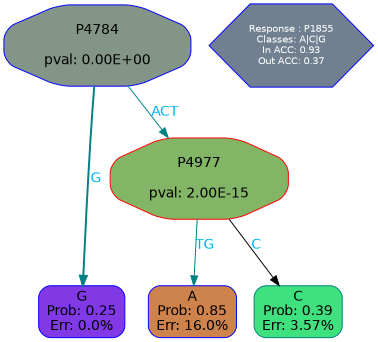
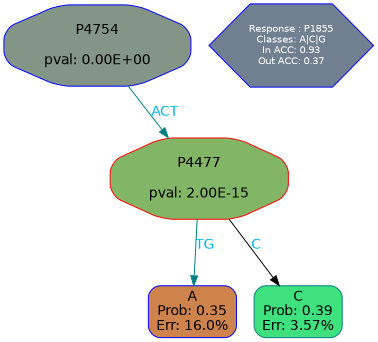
node "P4784 pval: 0.00E+00": label "P4784 pval: 0.00E+00" -> "P4754 pval: 0.00E+00"
node "P4977 pval: 2.00E-15": label "P4977 pval: 2.00E-15" -> "P4477 pval: 2.00E-15"
node "G Prob: 0.25 Err: 0.0%": removed
node "A Prob: 0.85 Err: 16.0%": label "A Prob: 0.85 Err: 16.0%" -> "A Prob: 0.35 Err: 16.0%"
